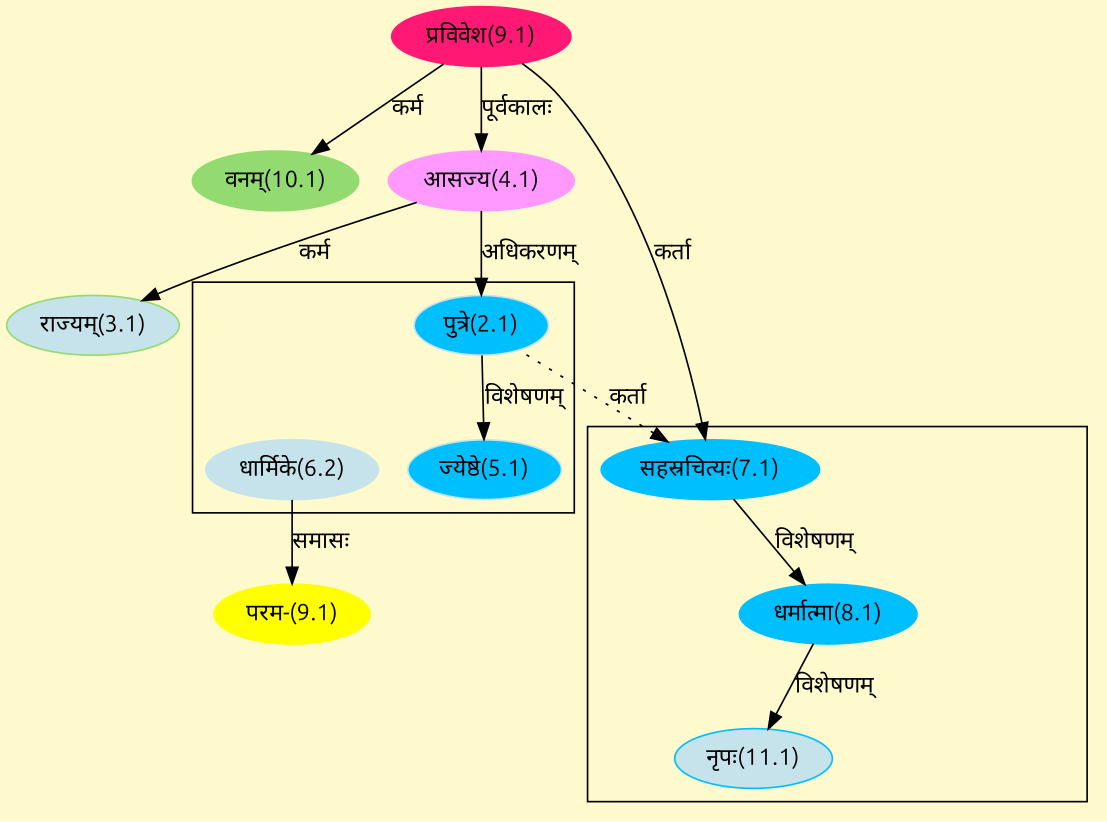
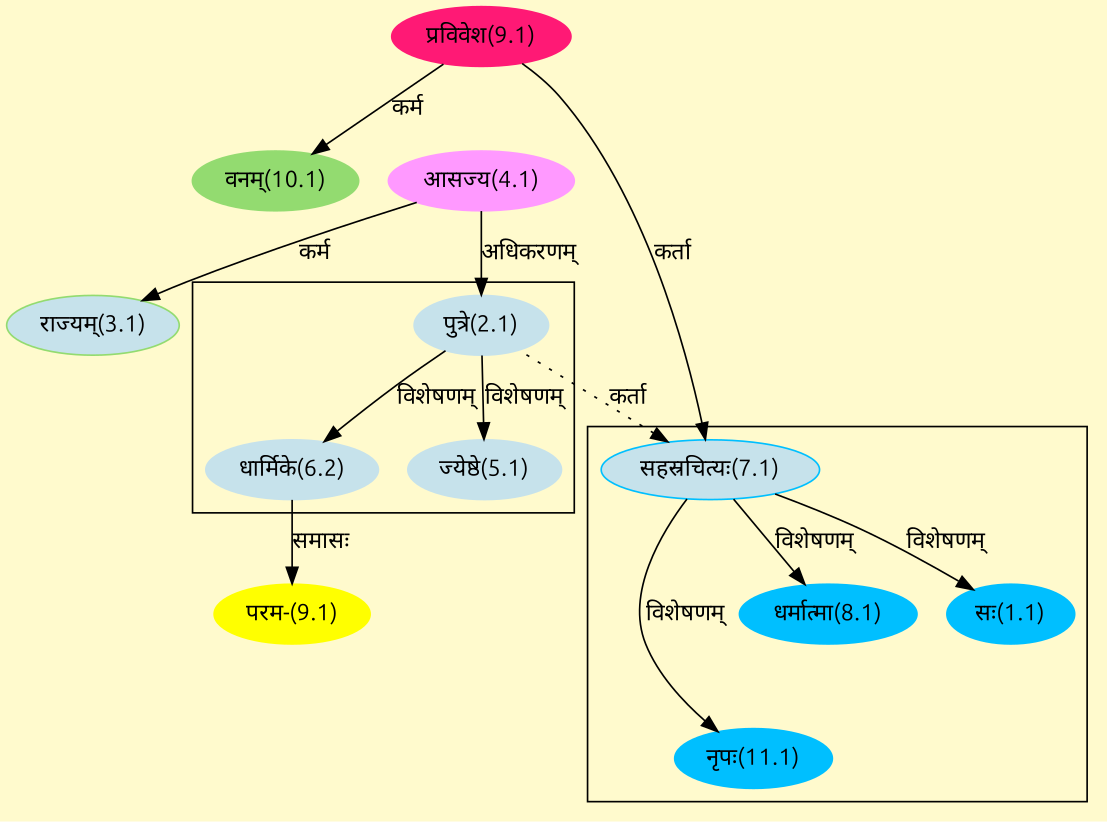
edge "प्रविवेश(9.1)" -> "आसज्य(4.1)": removed, label "पूर्वकालः"
node "पुत्रे(2.1)": fillcolor #00bfff -> #c6e2eb
edge "पुत्रे(2.1)" -> "धार्मिके(6.2)": added, label "विशेषणम्"
node "ज्येष्ठे(5.1)": fillcolor #00bfff -> #c6e2eb
node "सहस्रचित्यः(7.1)": fillcolor #00bfff -> #c6e2eb
node "सः(1.1)": added
edge "धर्मात्मा(8.1)" -> "नृपः(11.1)": now "सहस्रचित्यः(7.1)" -> "नृपः(11.1)"
node "नृपः(11.1)": fillcolor #c6e2eb -> #00bfff
